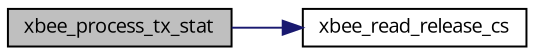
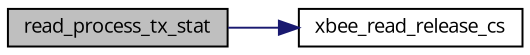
node "xbee_process_tx_stat": label "xbee_process_tx_stat" -> "read_process_tx_stat"
